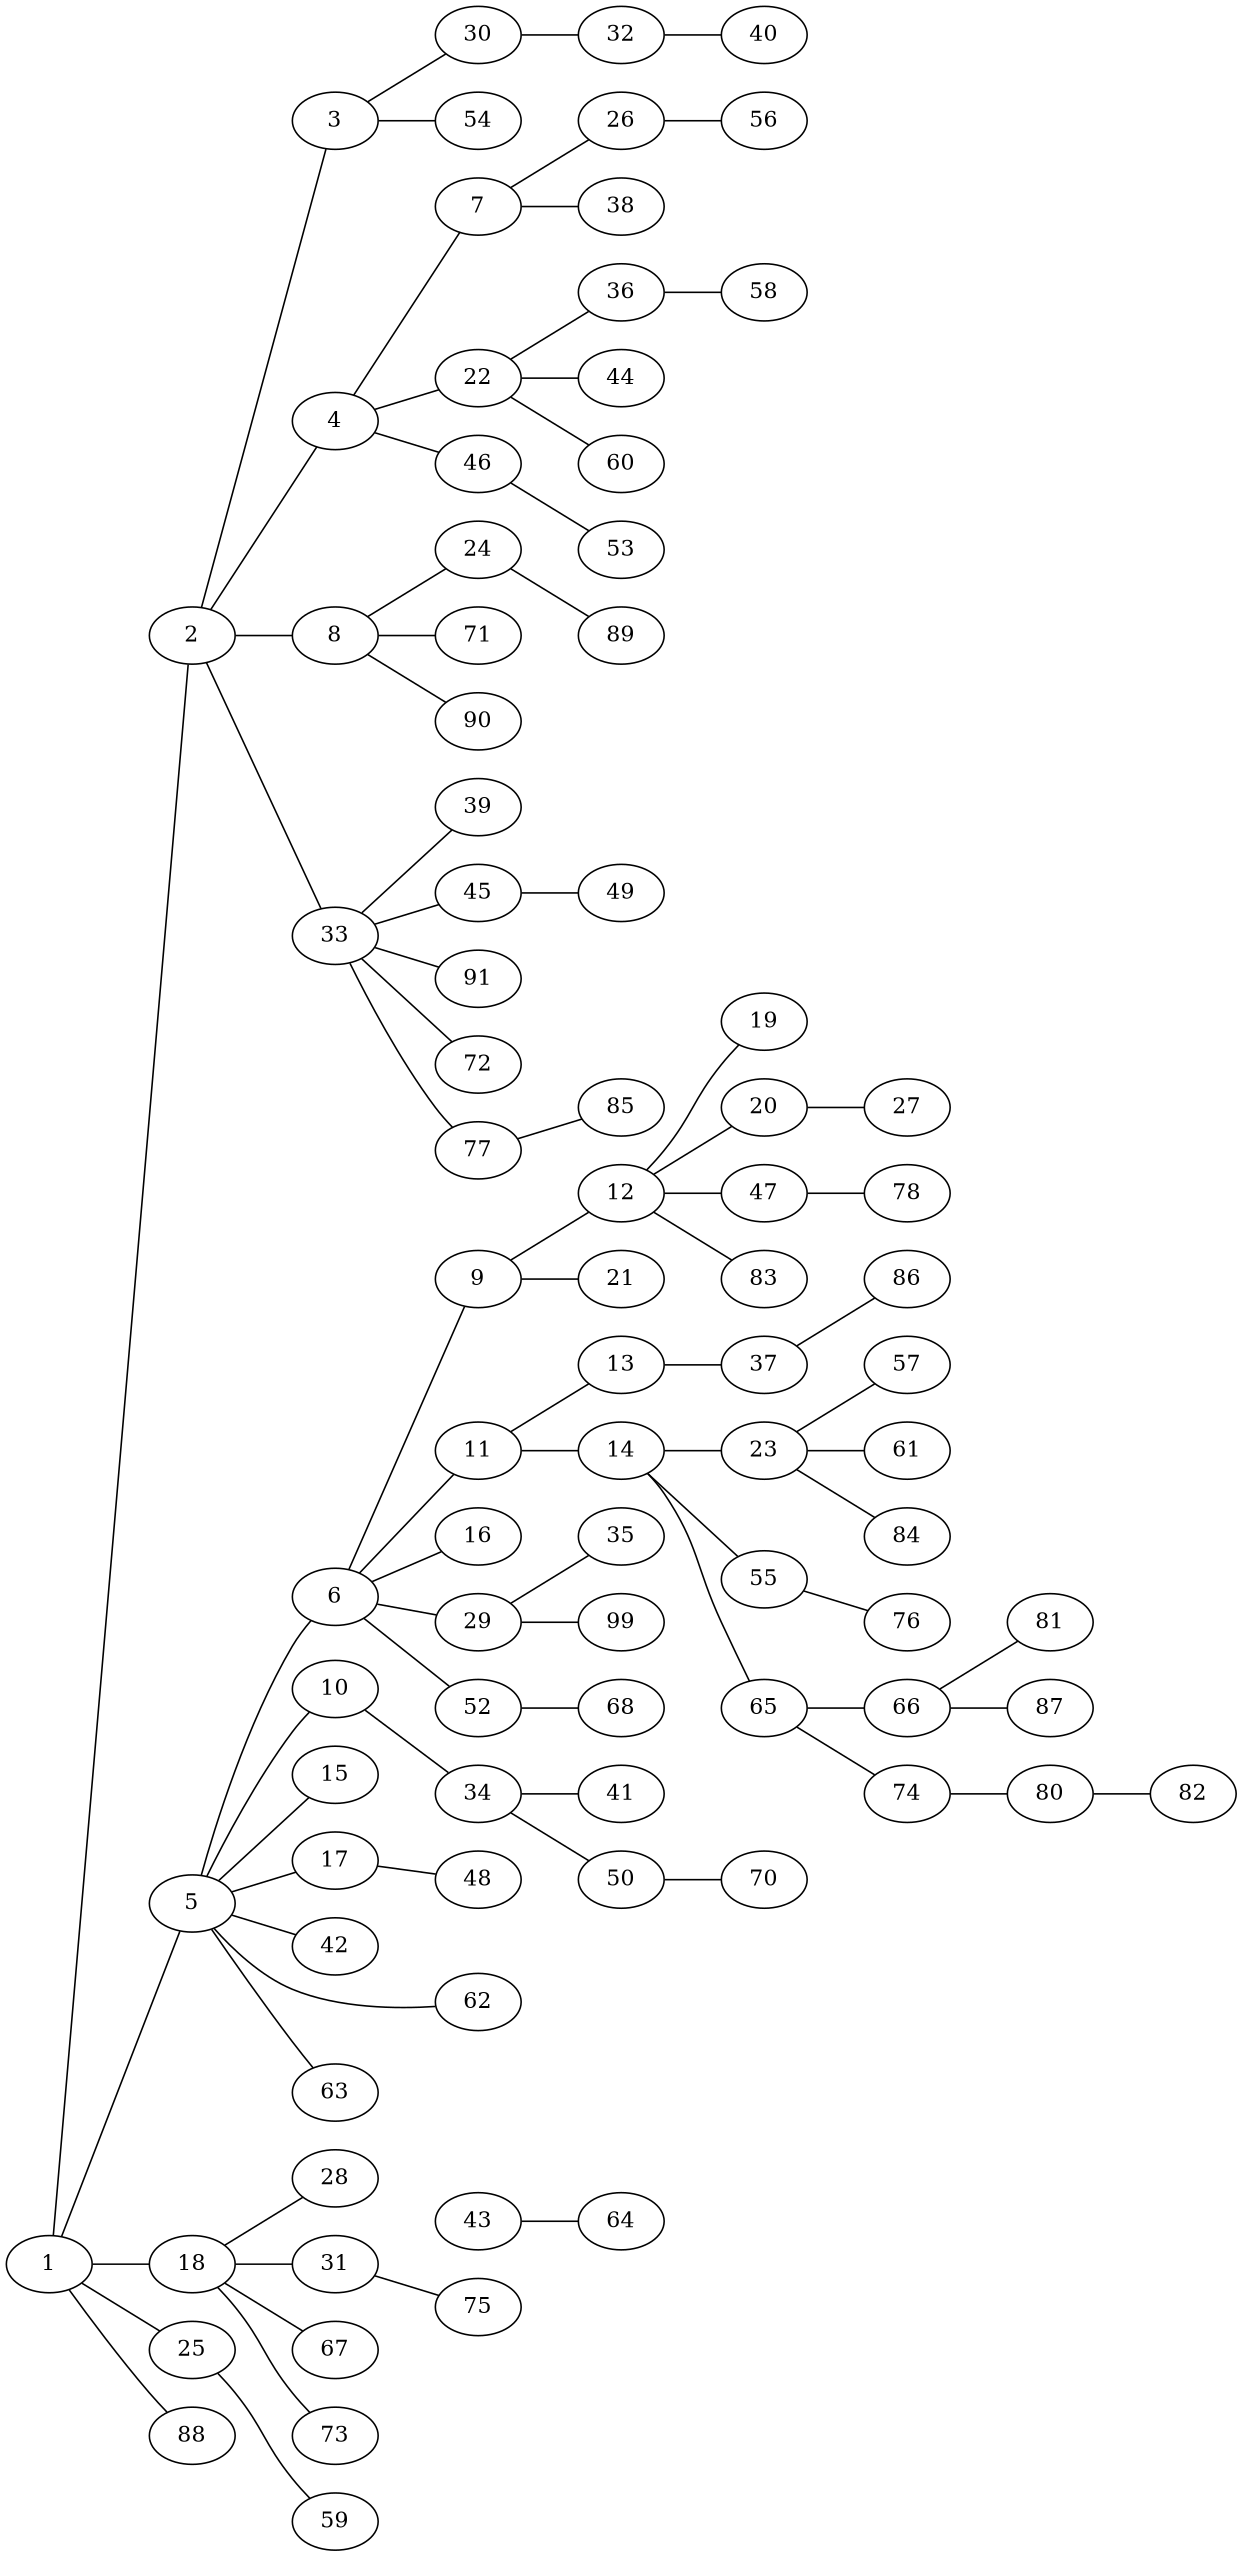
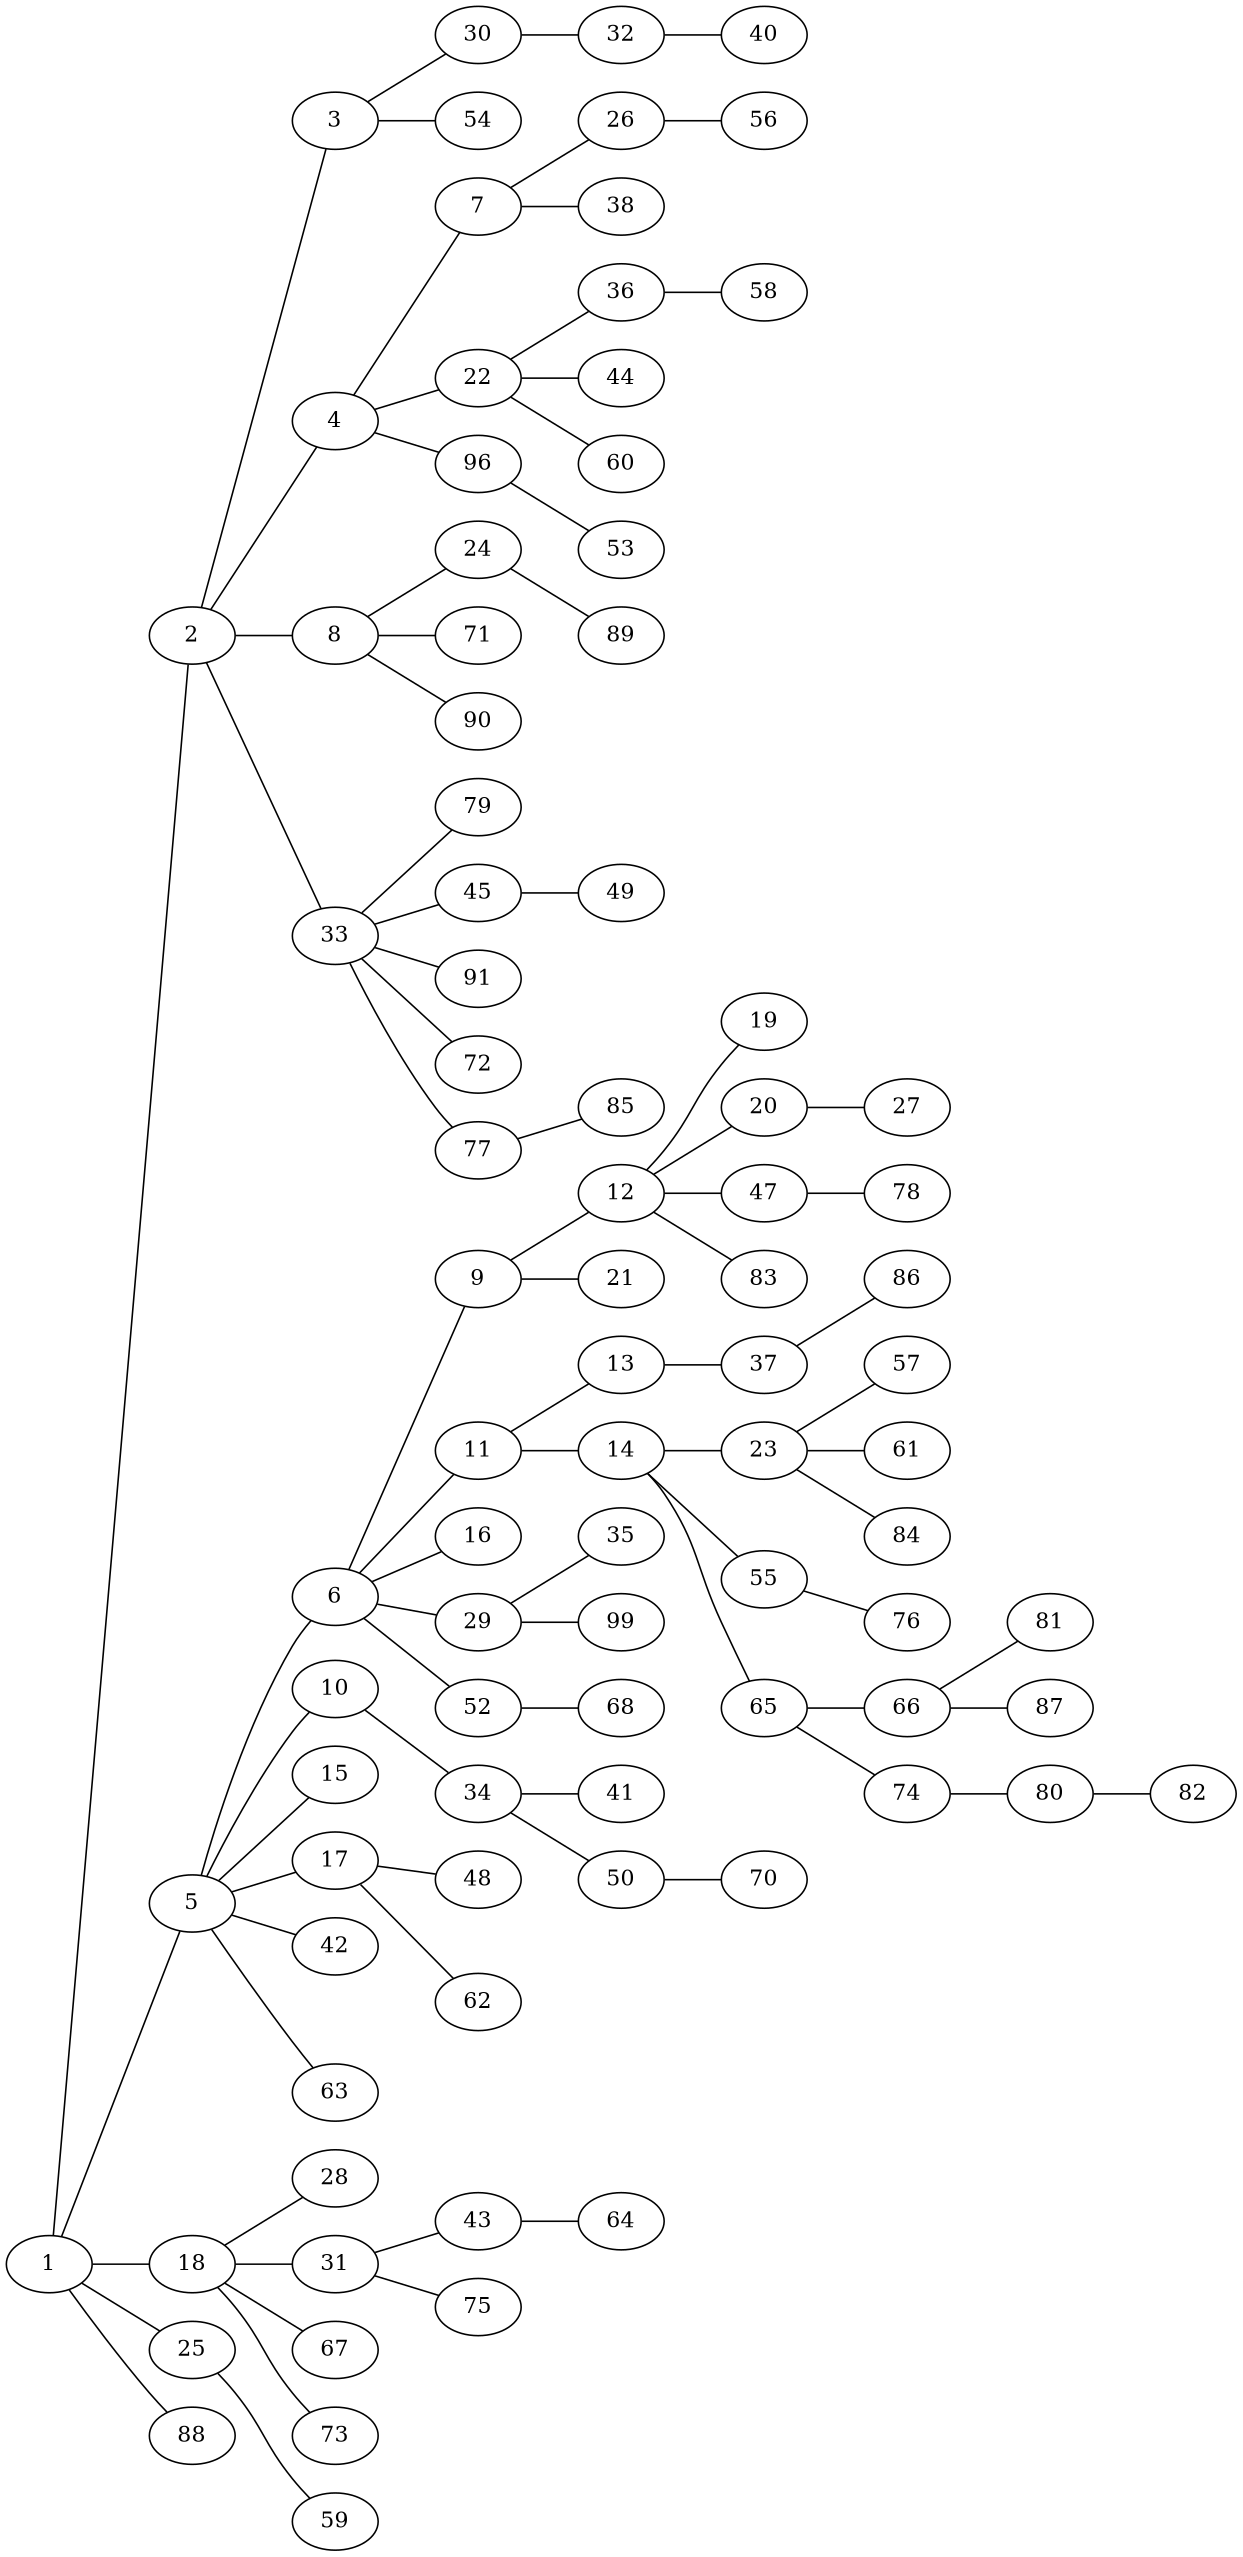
node "46": label "46" -> "96"
node "39": label "39" -> "79"
edge "5" -- "62": now "17" -- "62"
edge "43" -- "31": added
